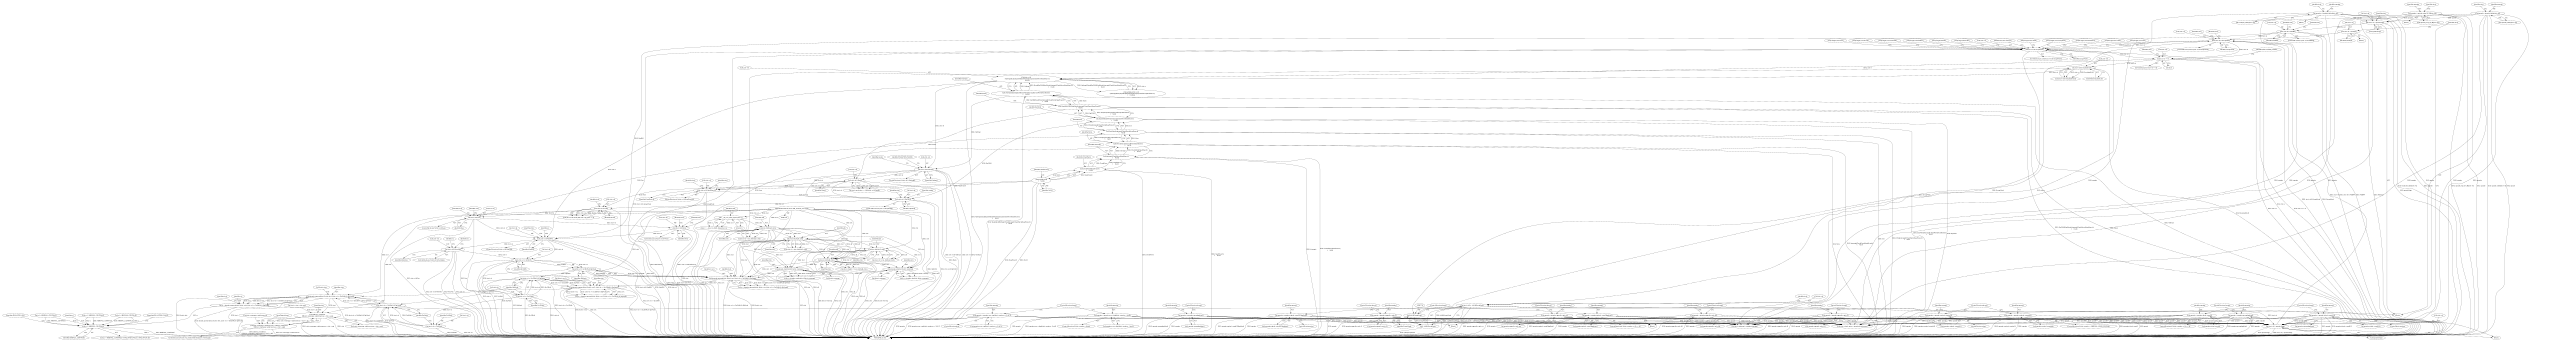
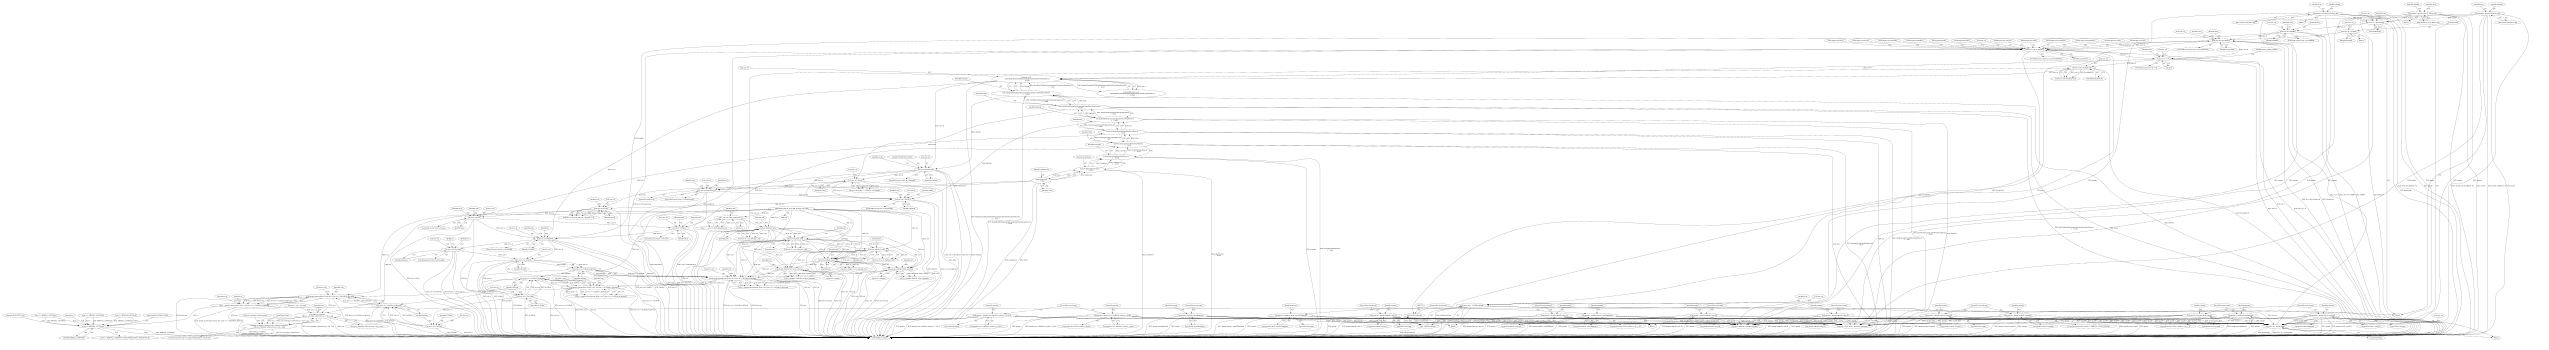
edge "(Call,ctxt->d &= ~(u64)GroupMask)" -> "(Call,(u64)GroupMask)": now "(Call,~(u64)GroupMask)" -> "(Call,(u64)GroupMask)"
node "(MethodReturn,int)": label "(MethodReturn,int)" -> "(MethodReturn,switch)"
